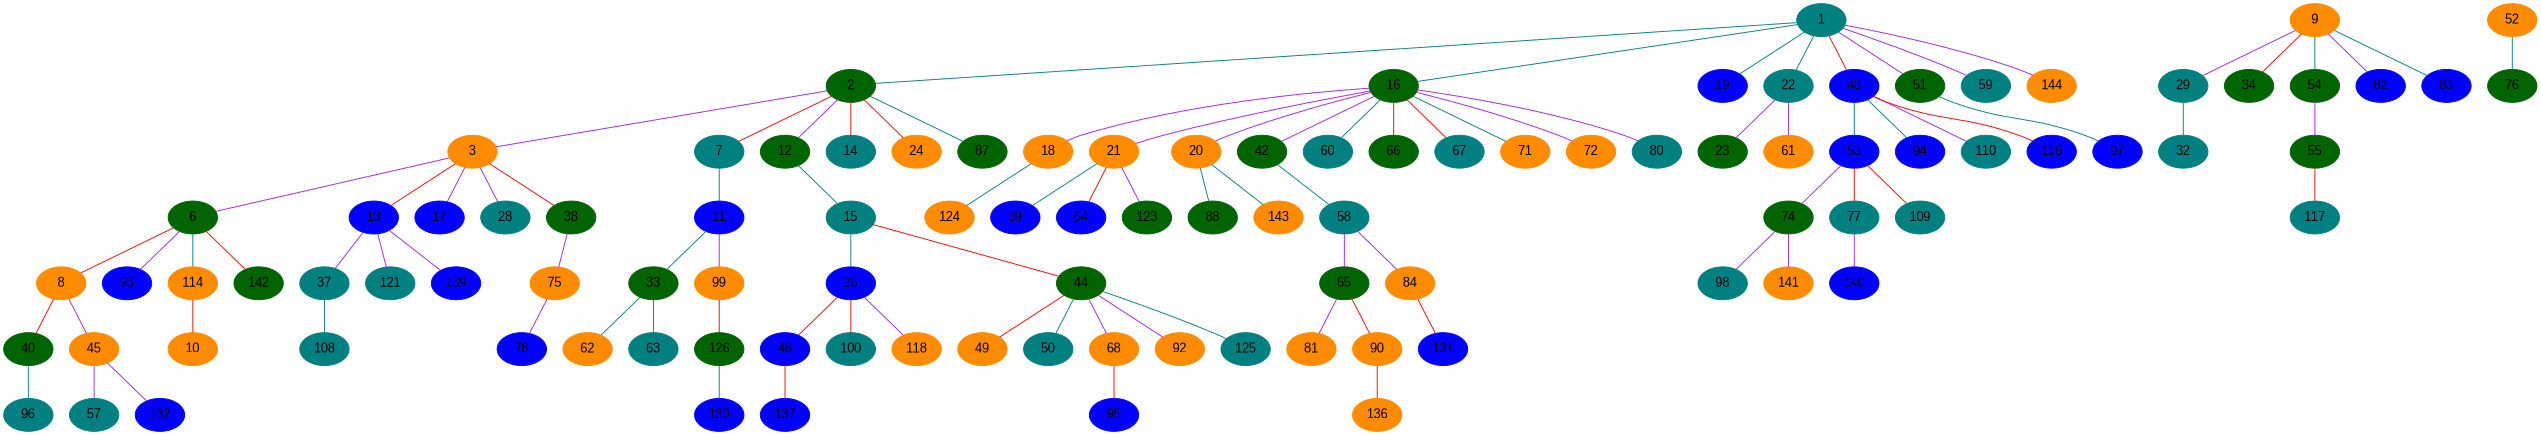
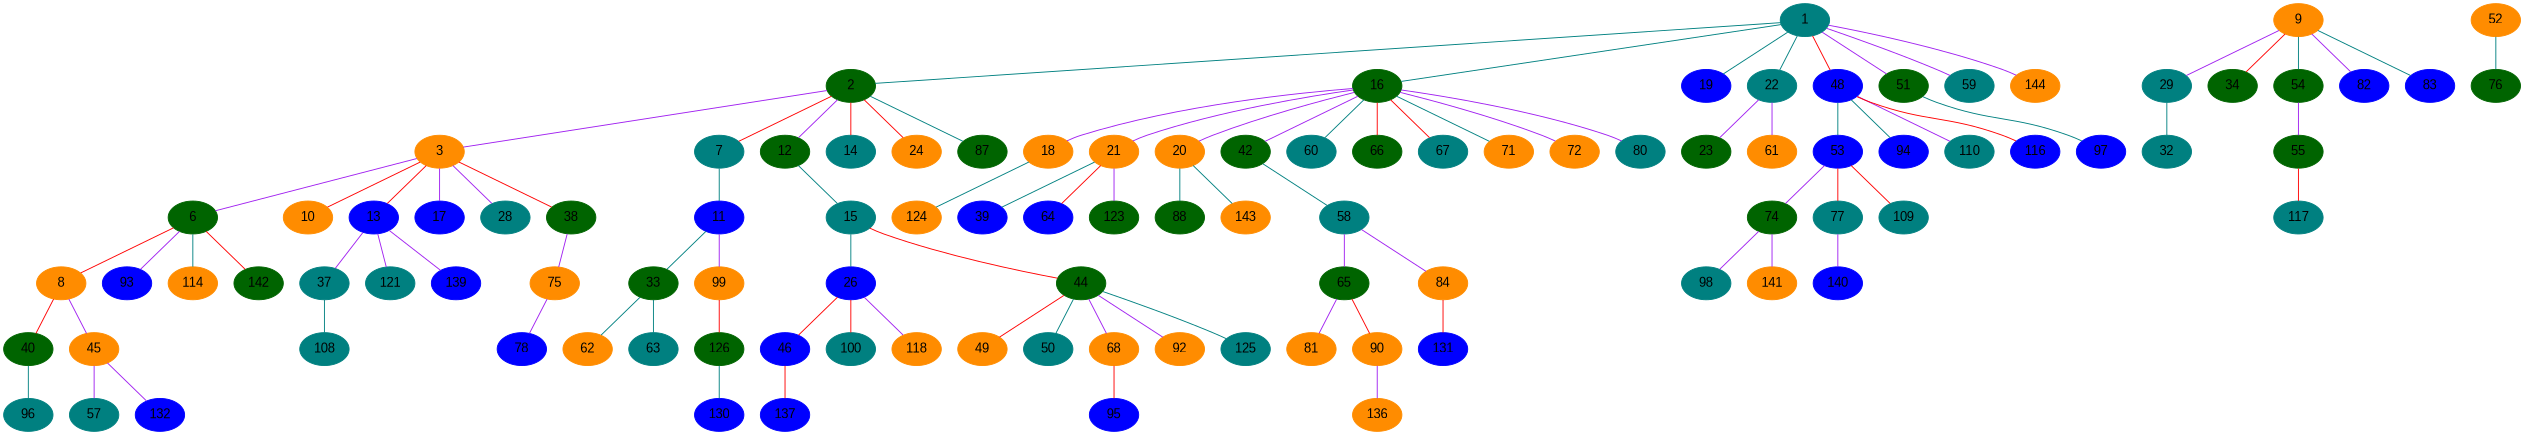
edge "114" -- "10": now "3" -- "10"
edge "90" -- "136": color red -> purple
